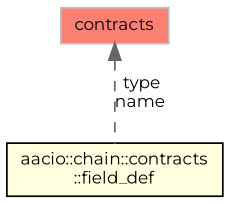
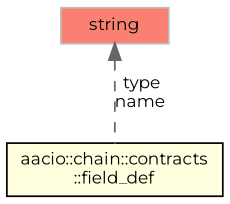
node "contracts": label "contracts" -> "string"
